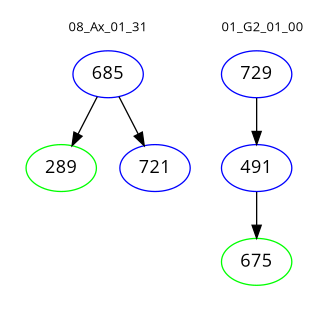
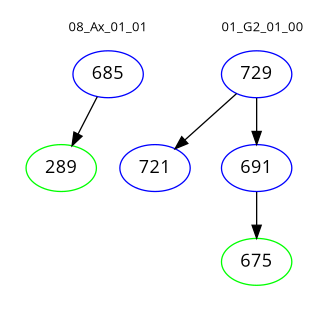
cluster "08_Ax_01_31": label "08_Ax_01_31" -> "08_Ax_01_01"
edge "685" -> "721": now "729" -> "721"
node "491": label "491" -> "691"
